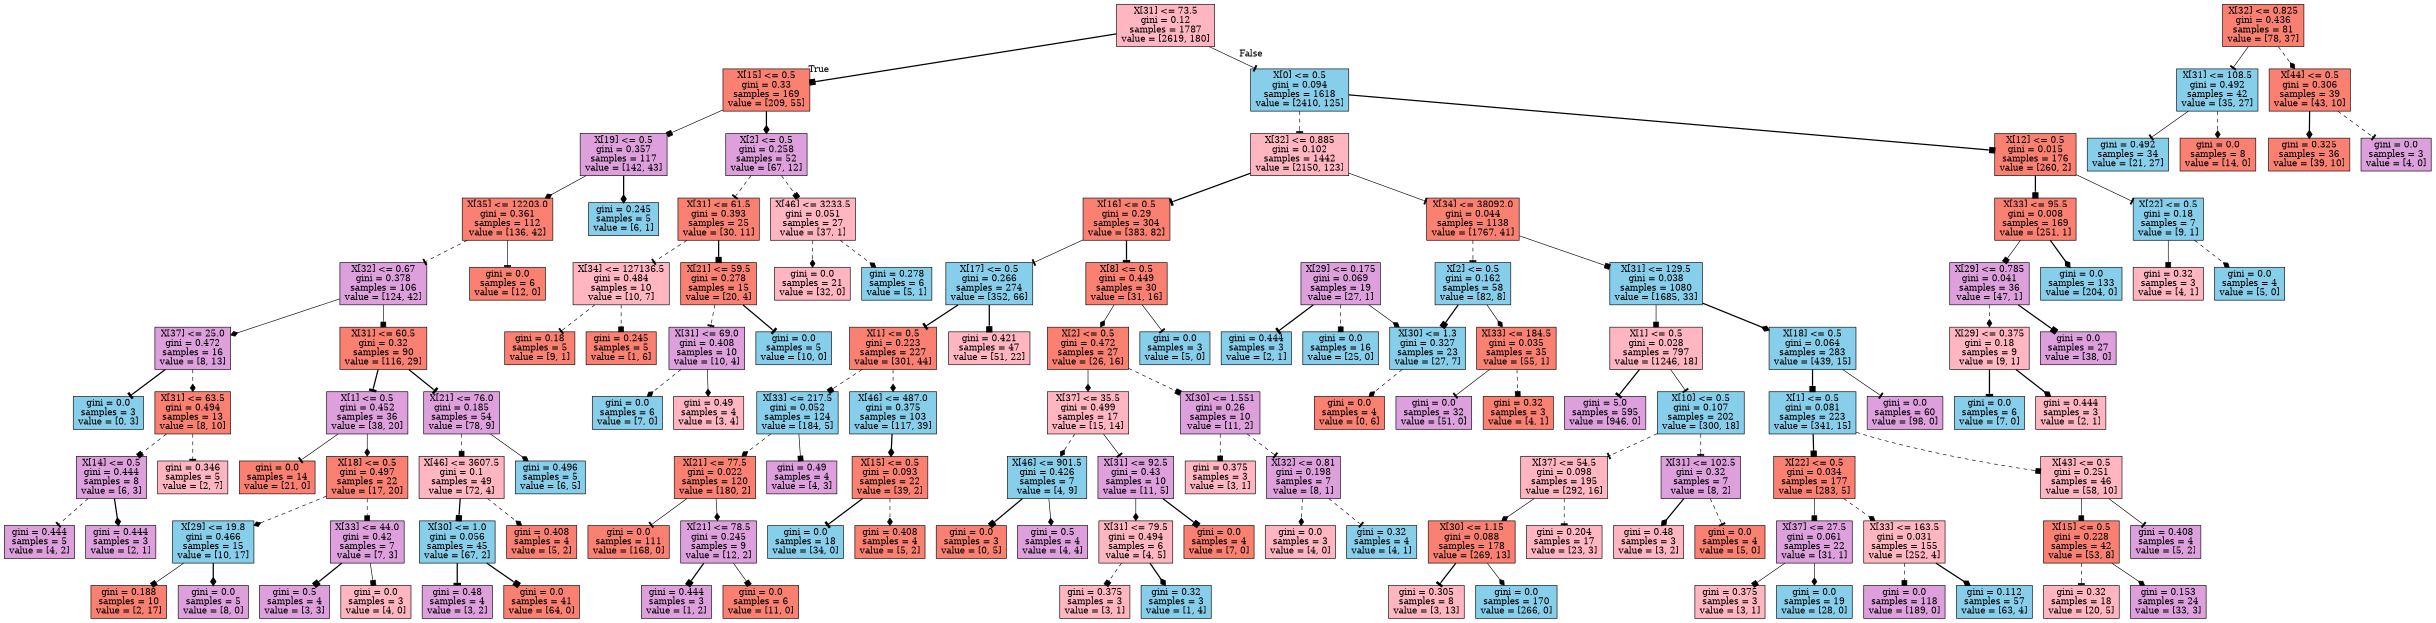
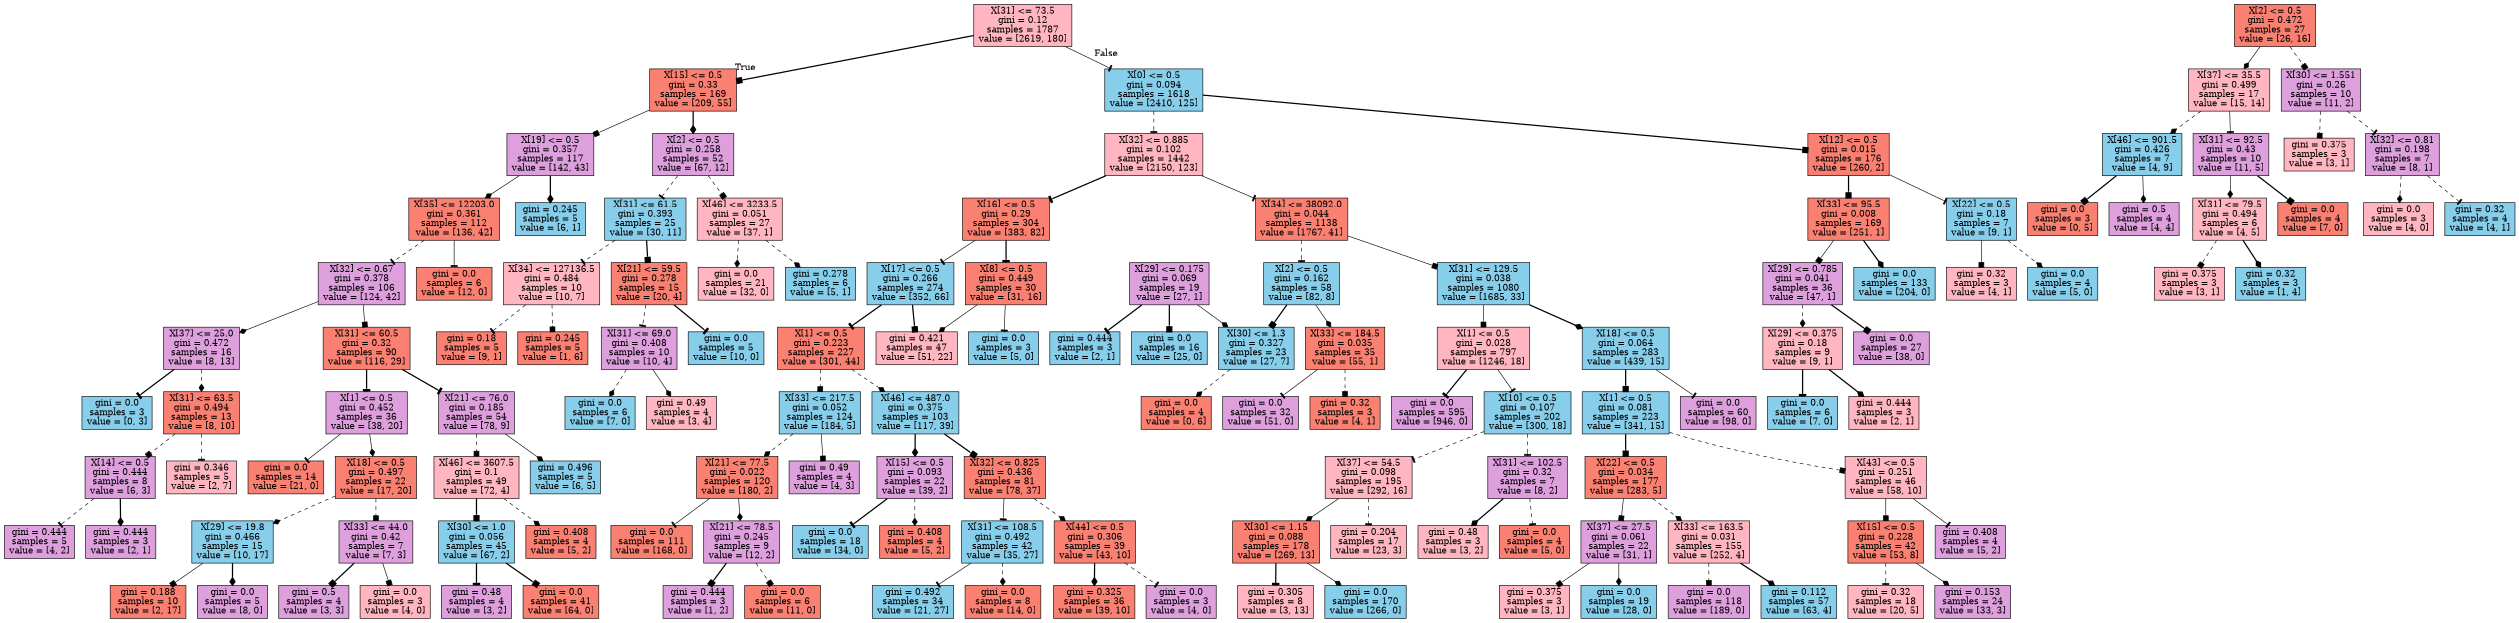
node "X[31] <= 61.5 gini = 0.393 samples = 25 value = [30, 11]": fillcolor salmon -> skyblue
edge "X[8] <= 0.5 gini = 0.449 samples = 30 value = [31, 16]" -> "X[2] <= 0.5 gini = 0.472 samples = 27 value = [26, 16]": now "X[8] <= 0.5 gini = 0.449 samples = 30 value = [31, 16]" -> "gini = 0.421 samples = 47 value = [51, 22]"
edge "X[29] <= 0.175 gini = 0.069 samples = 19 value = [27, 1]" -> "gini = 0.0 samples = 16 value = [25, 0]": style dashed -> bold
node "gini = 5.0 samples = 595 value = [946, 0]": label "gini = 5.0 samples = 595 value = [946, 0]" -> "gini = 0.0 samples = 595 value = [946, 0]"
edge "X[46] <= 487.0 gini = 0.375 samples = 103 value = [117, 39]" -> "X[32] <= 0.825 gini = 0.436 samples = 81 value = [78, 37]": added
node "X[15] <= 0.5 gini = 0.093 samples = 22 value = [39, 2]": fillcolor salmon -> plum
edge "X[21] <= 78.5 gini = 0.245 samples = 9 value = [12, 2]" -> "gini = 0.0 samples = 6 value = [11, 0]": style solid -> dashed
